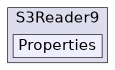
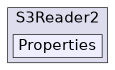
cluster "S3Reader9": label "S3Reader9" -> "S3Reader2"
